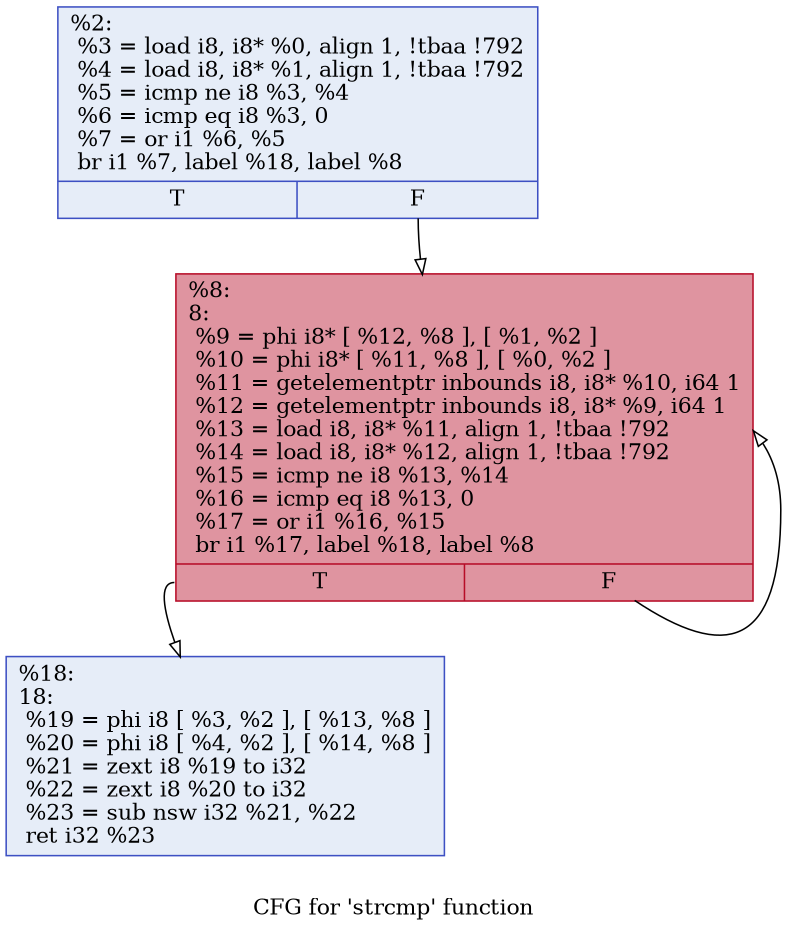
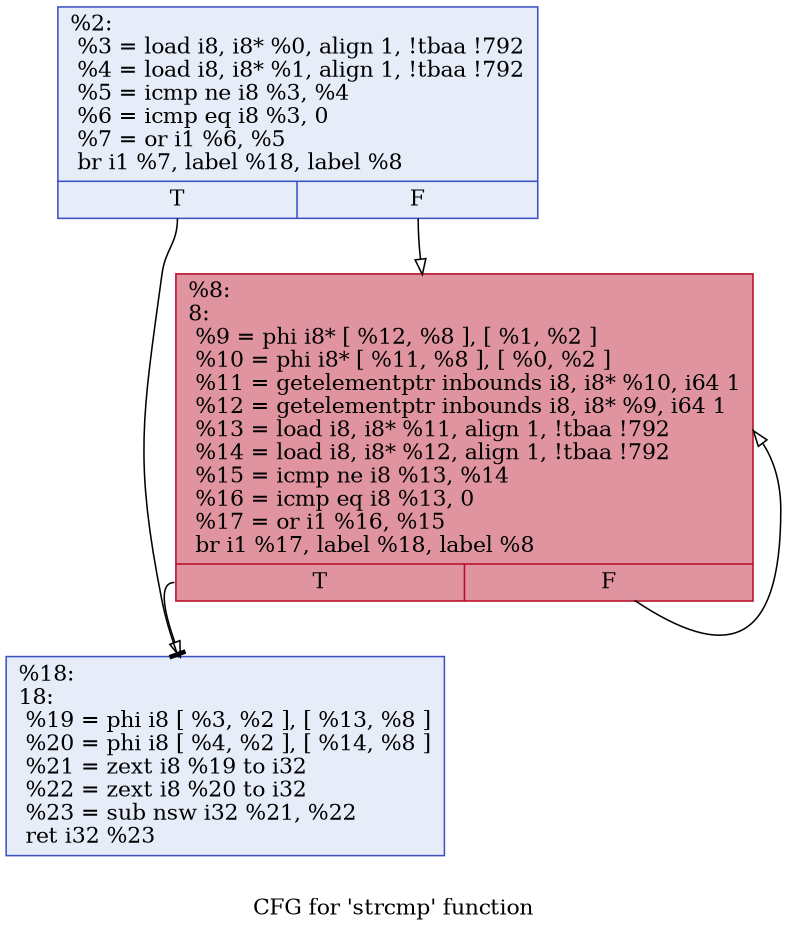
edge "%2:" -> "%18:": added
